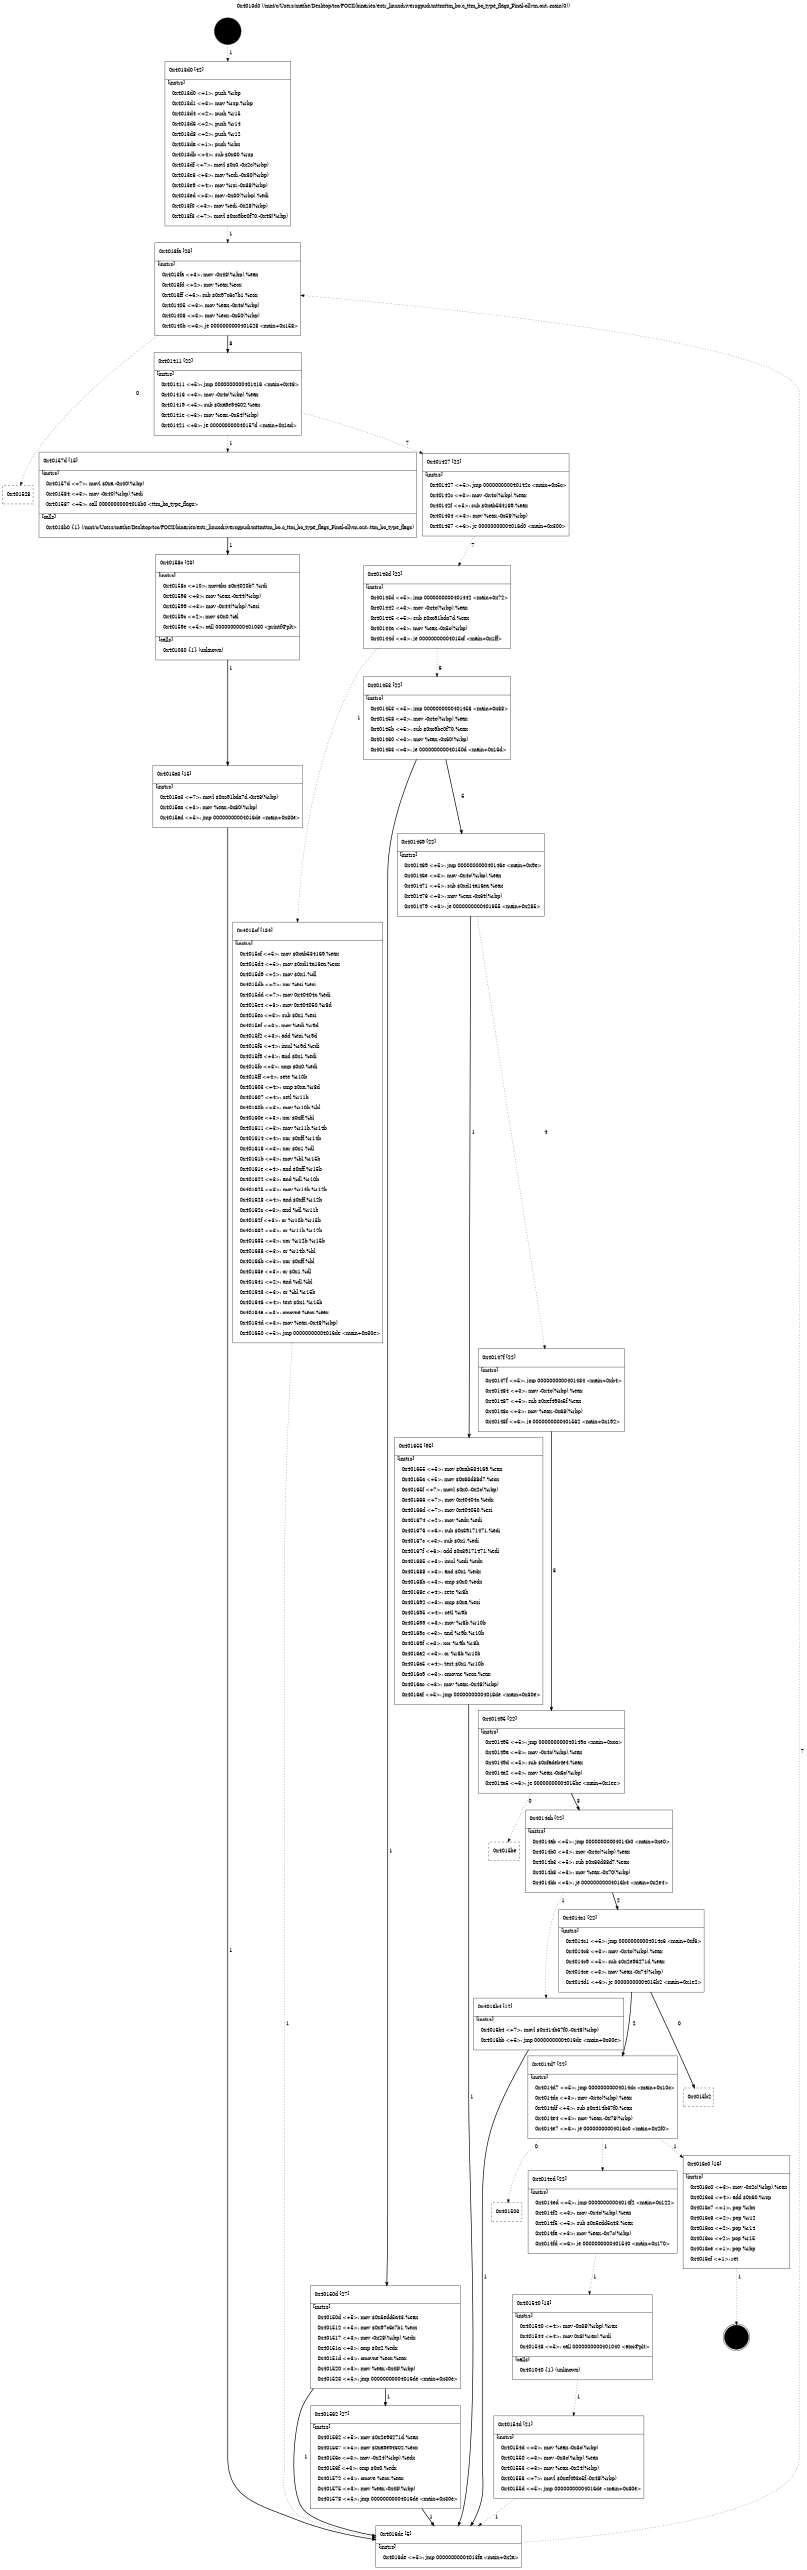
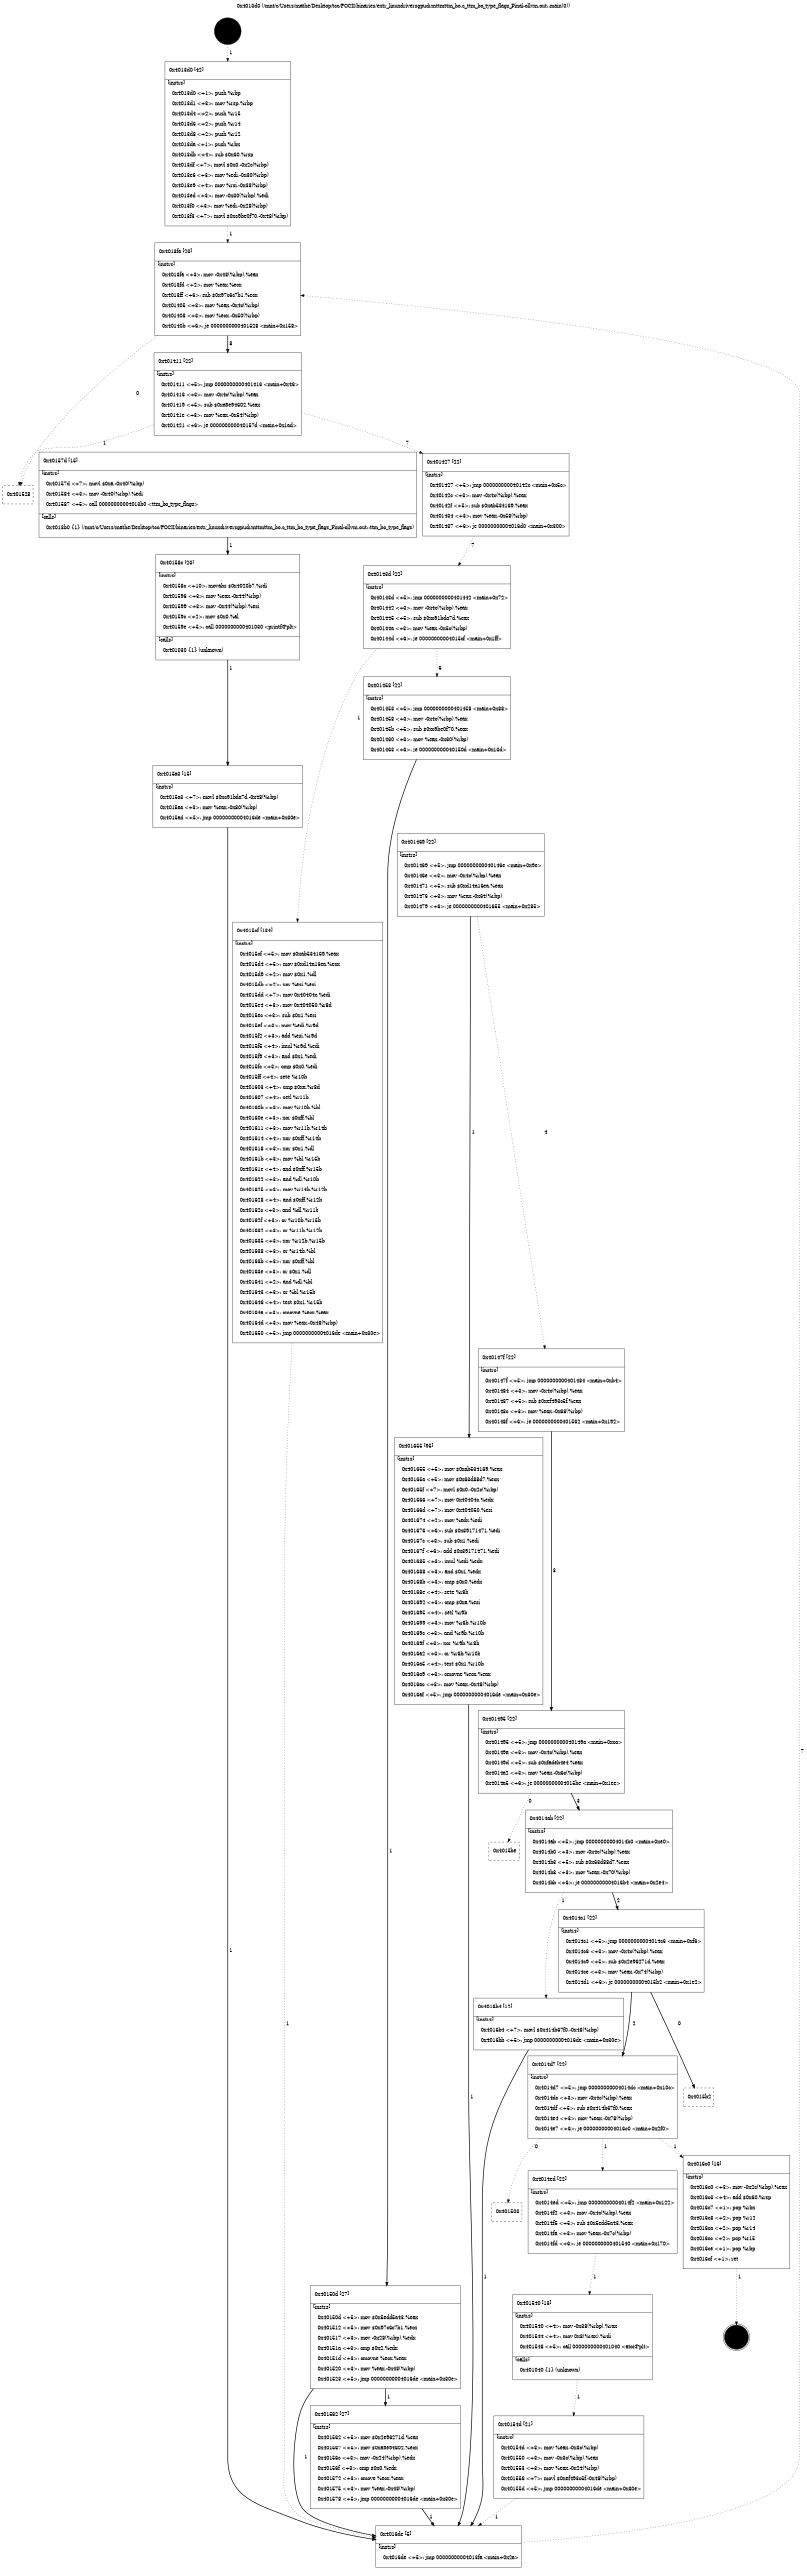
edge "0x401411 [22]" -> "0x40157d [15]": now "0x401411 [22]" -> "0x401528"
edge "0x401453 [22]" -> "0x401469 [22]": removed, label "5"
